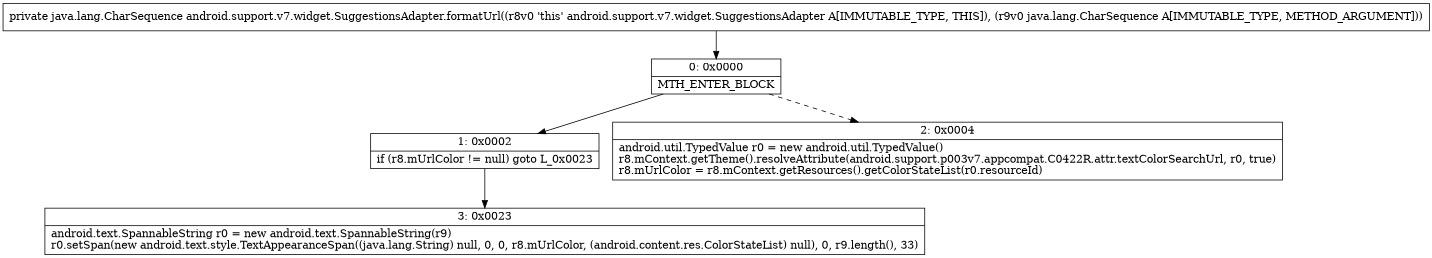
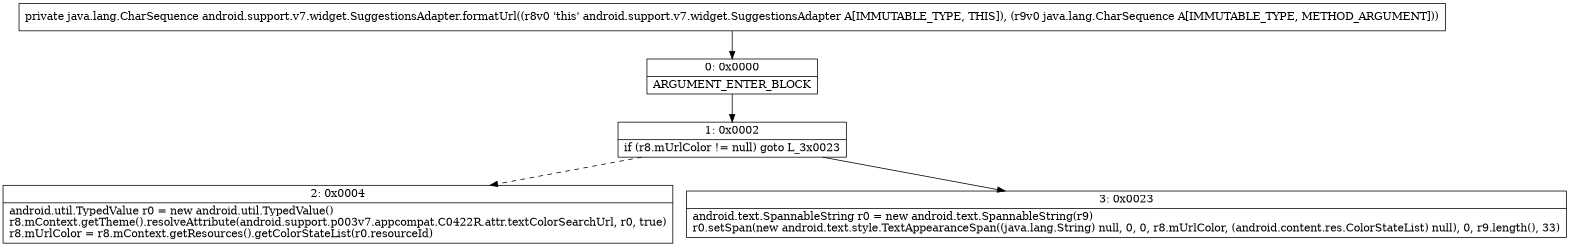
node "0: 0x0000": text "MTH_ENTER_BLOCK" -> "ARGUMENT_ENTER_BLOCK"
edge "0: 0x0000" -> "2: 0x0004": now "1: 0x0002" -> "2: 0x0004"
node "1: 0x0002": text "if (r8.mUrlColor != null) goto L_0x0023" -> "if (r8.mUrlColor != null) goto L_3x0023"
